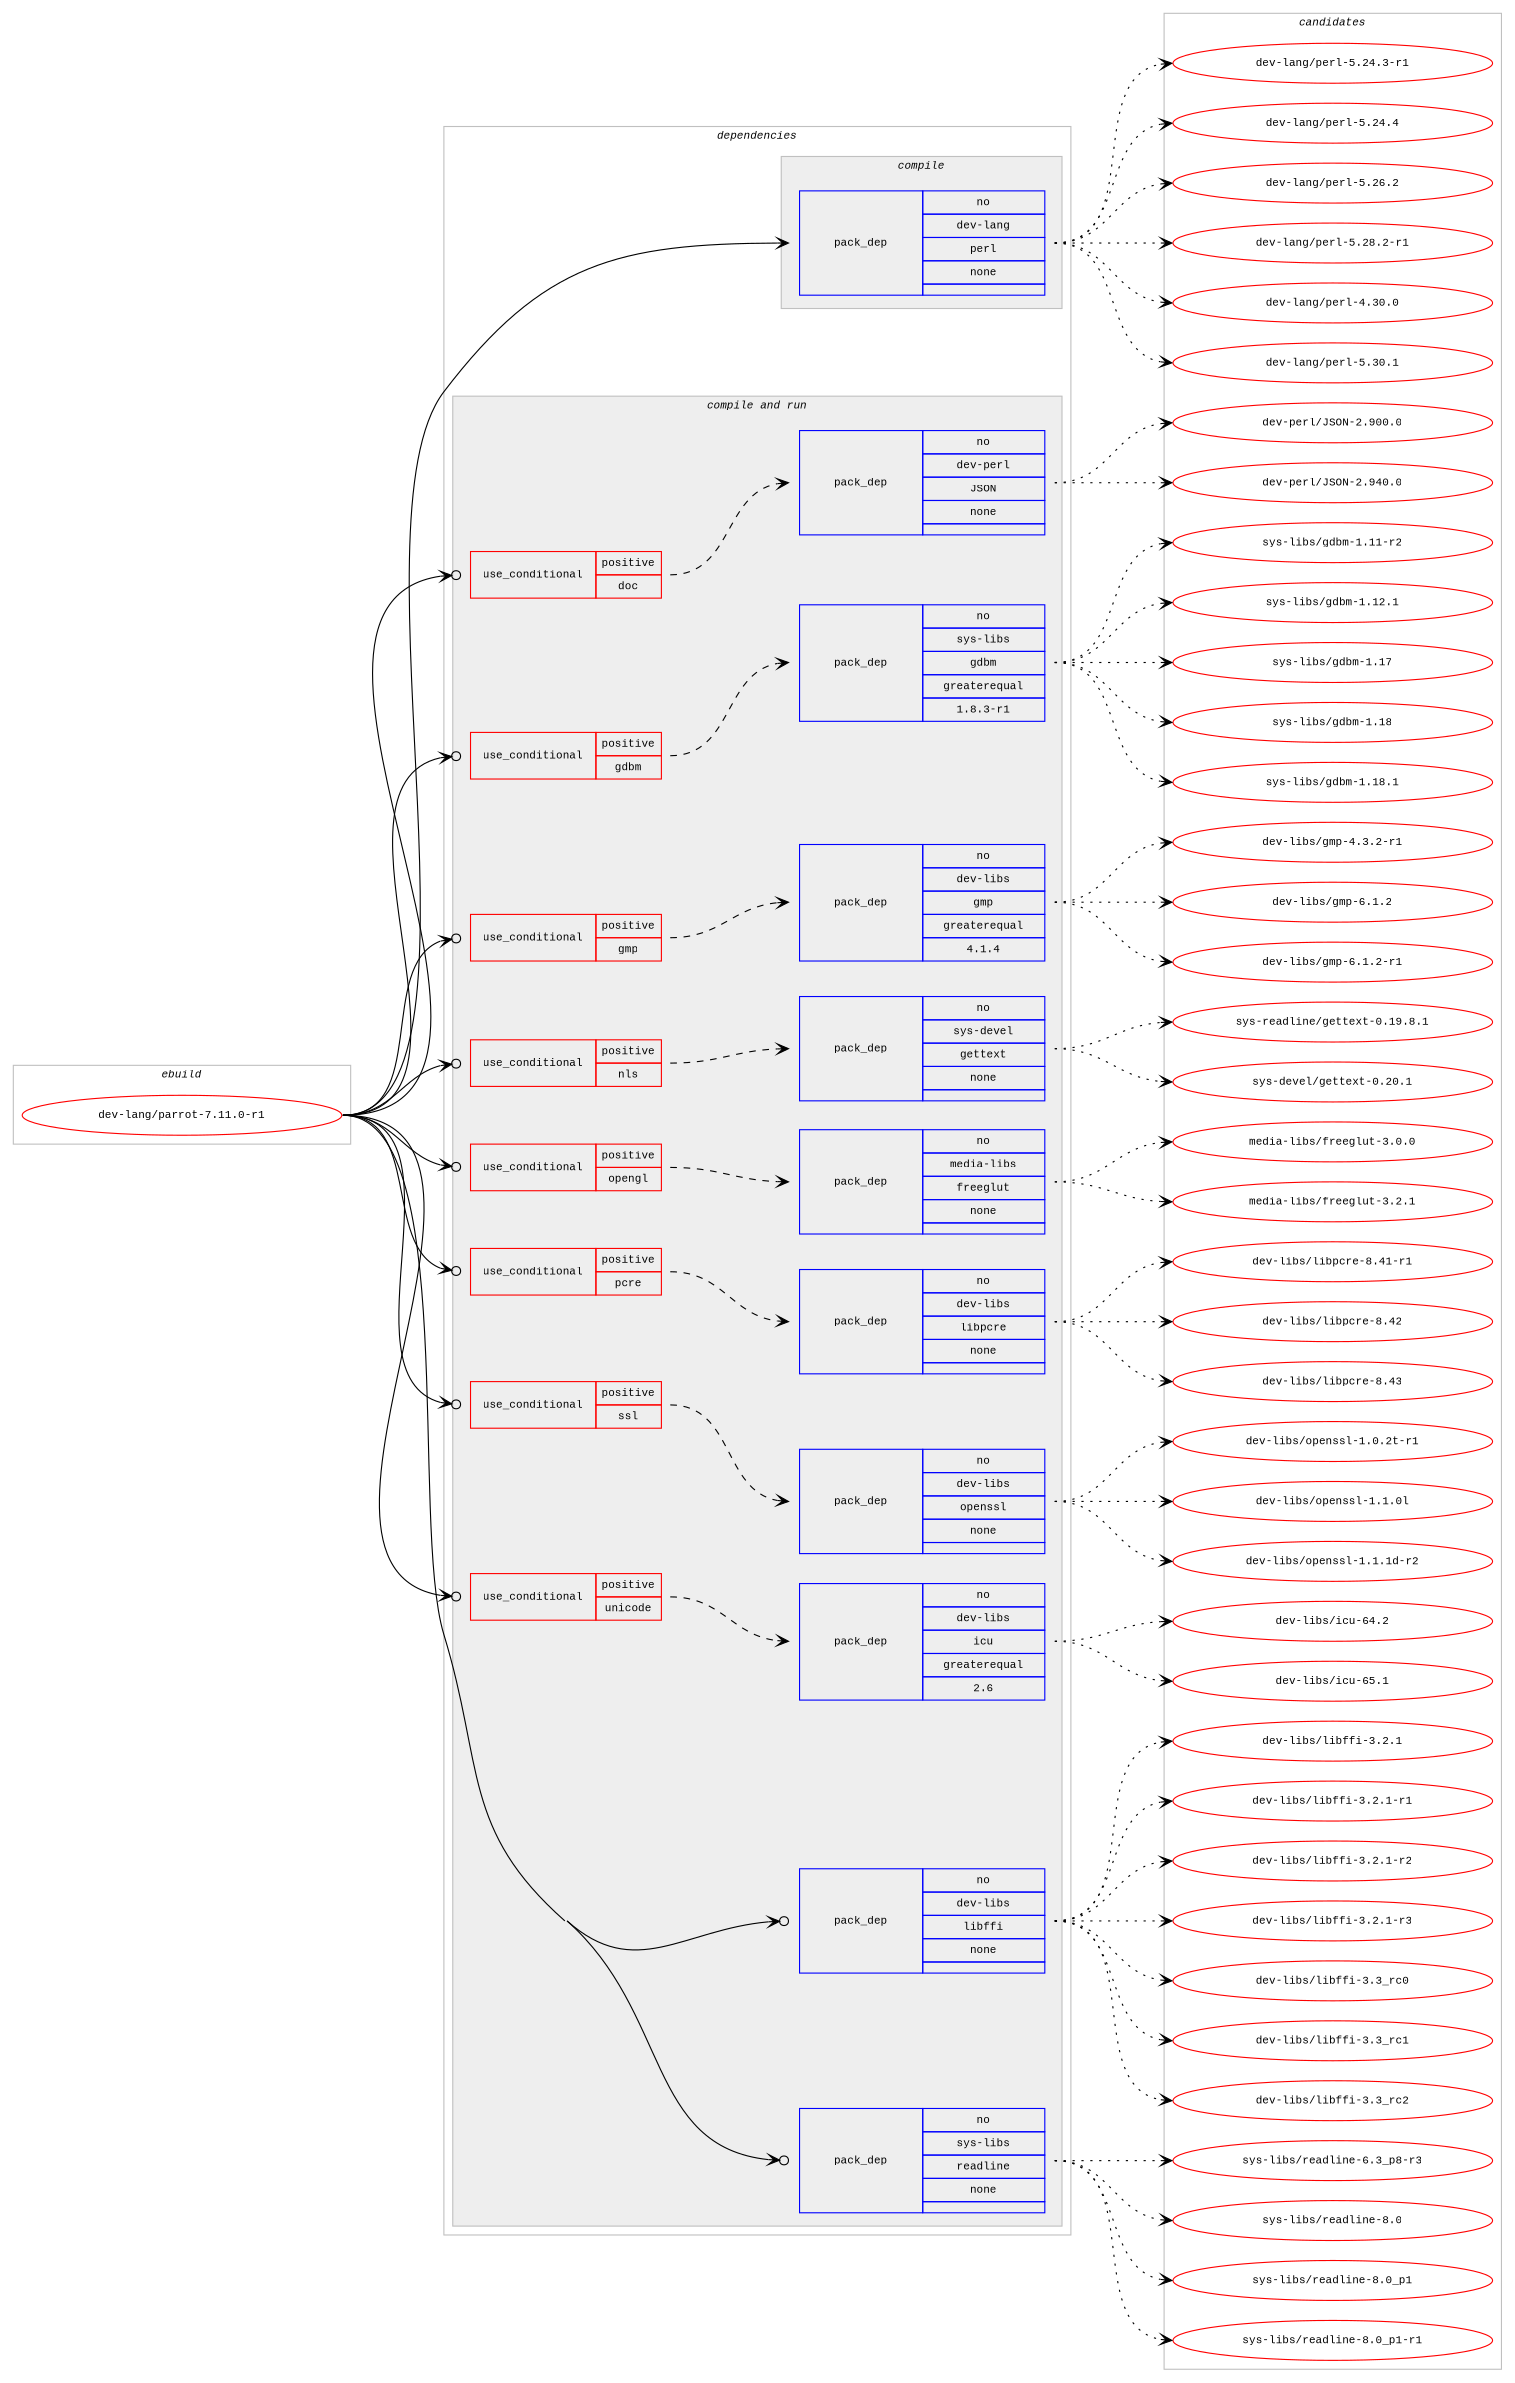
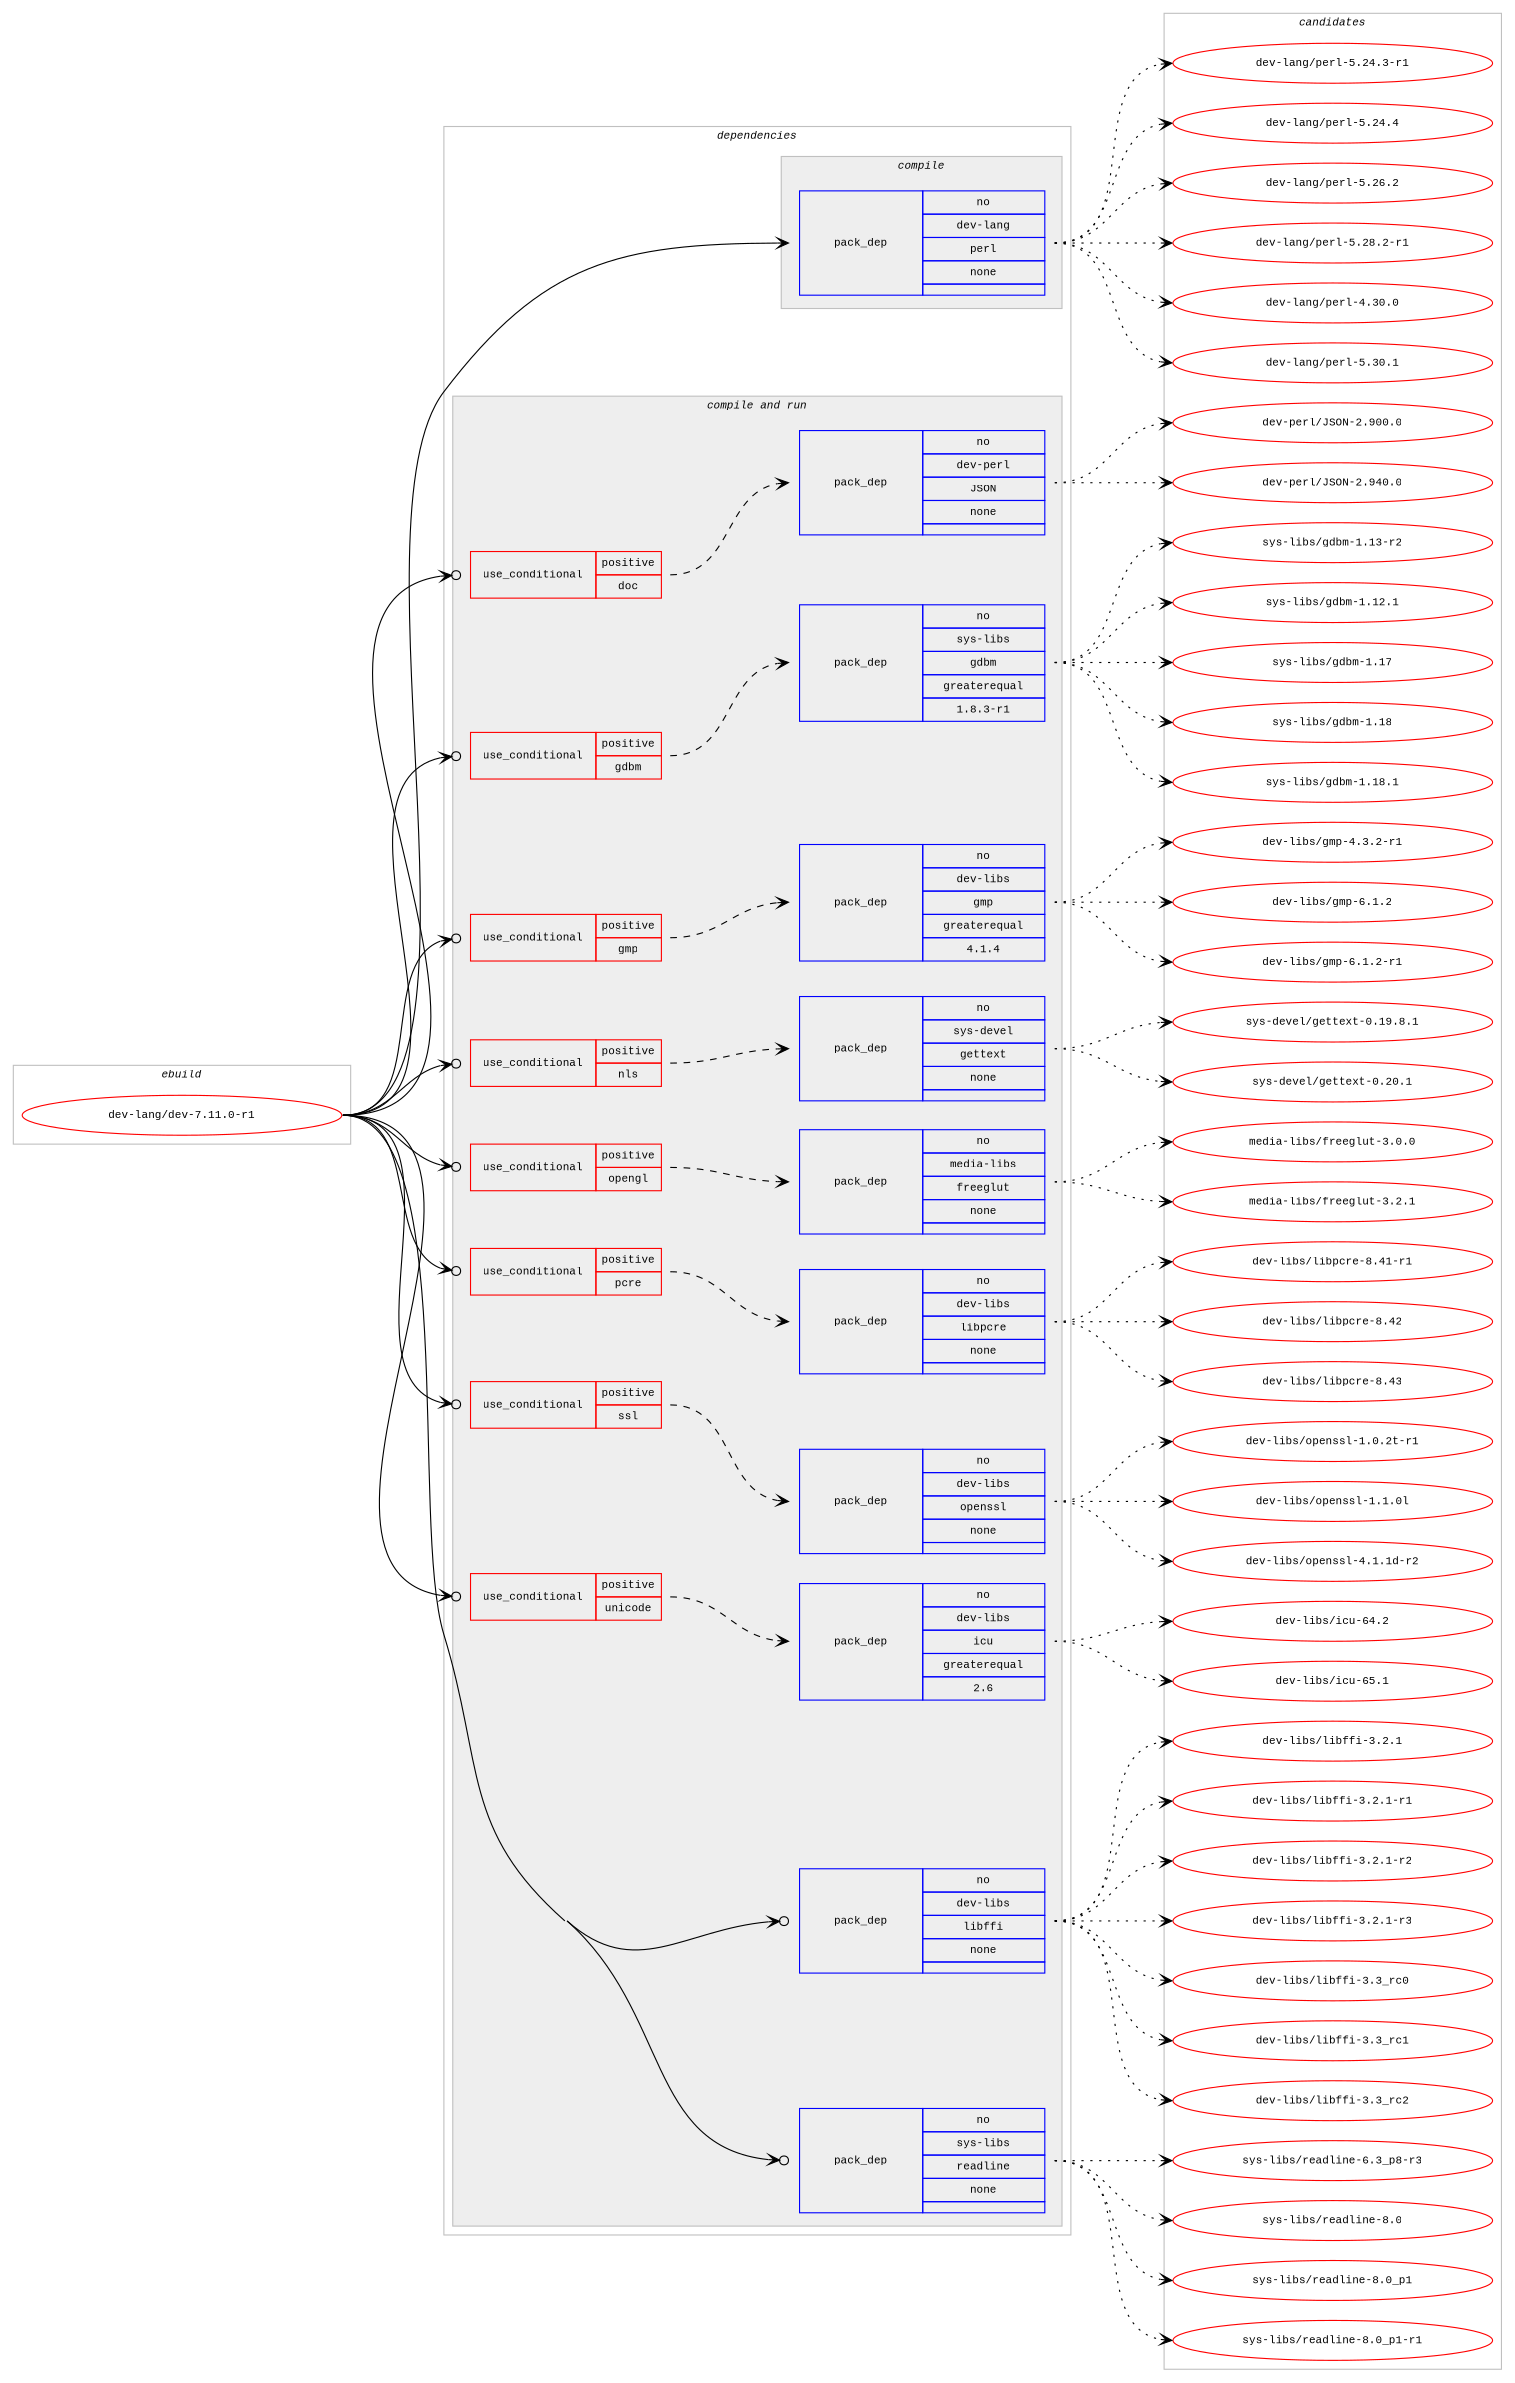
node "sys-libs/gdbm-1.11-r2": label "sys-libs/gdbm-1.11-r2" -> "sys-libs/gdbm-1.13-r2"
node "sys-readline/gettext-0.19.8.1": label "sys-readline/gettext-0.19.8.1" -> "sys-devel/gettext-0.19.8.1"
node "dev-lang/parrot-7.11.0-r1": label "dev-lang/parrot-7.11.0-r1" -> "dev-lang/dev-7.11.0-r1"
node "dev-libs/openssl-1.1.1d-r2": label "dev-libs/openssl-1.1.1d-r2" -> "dev-libs/openssl-4.1.1d-r2"
